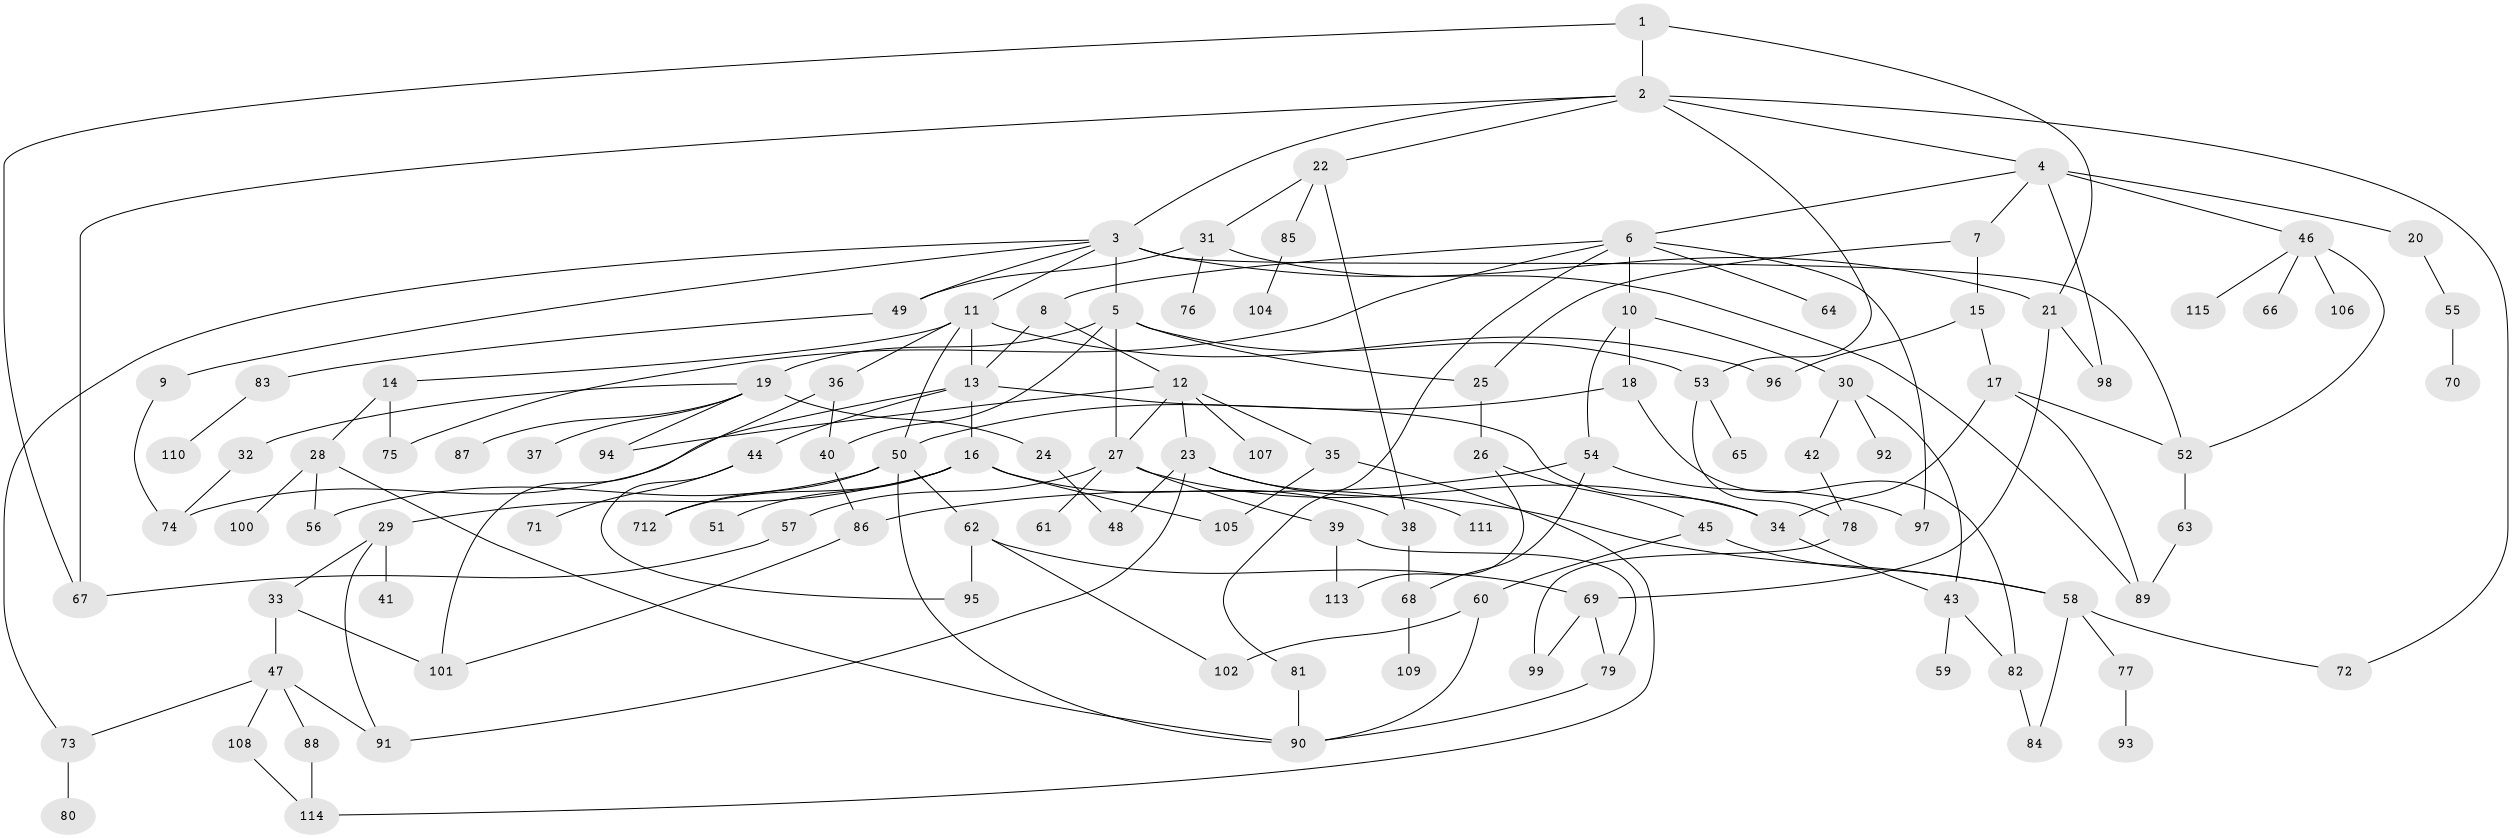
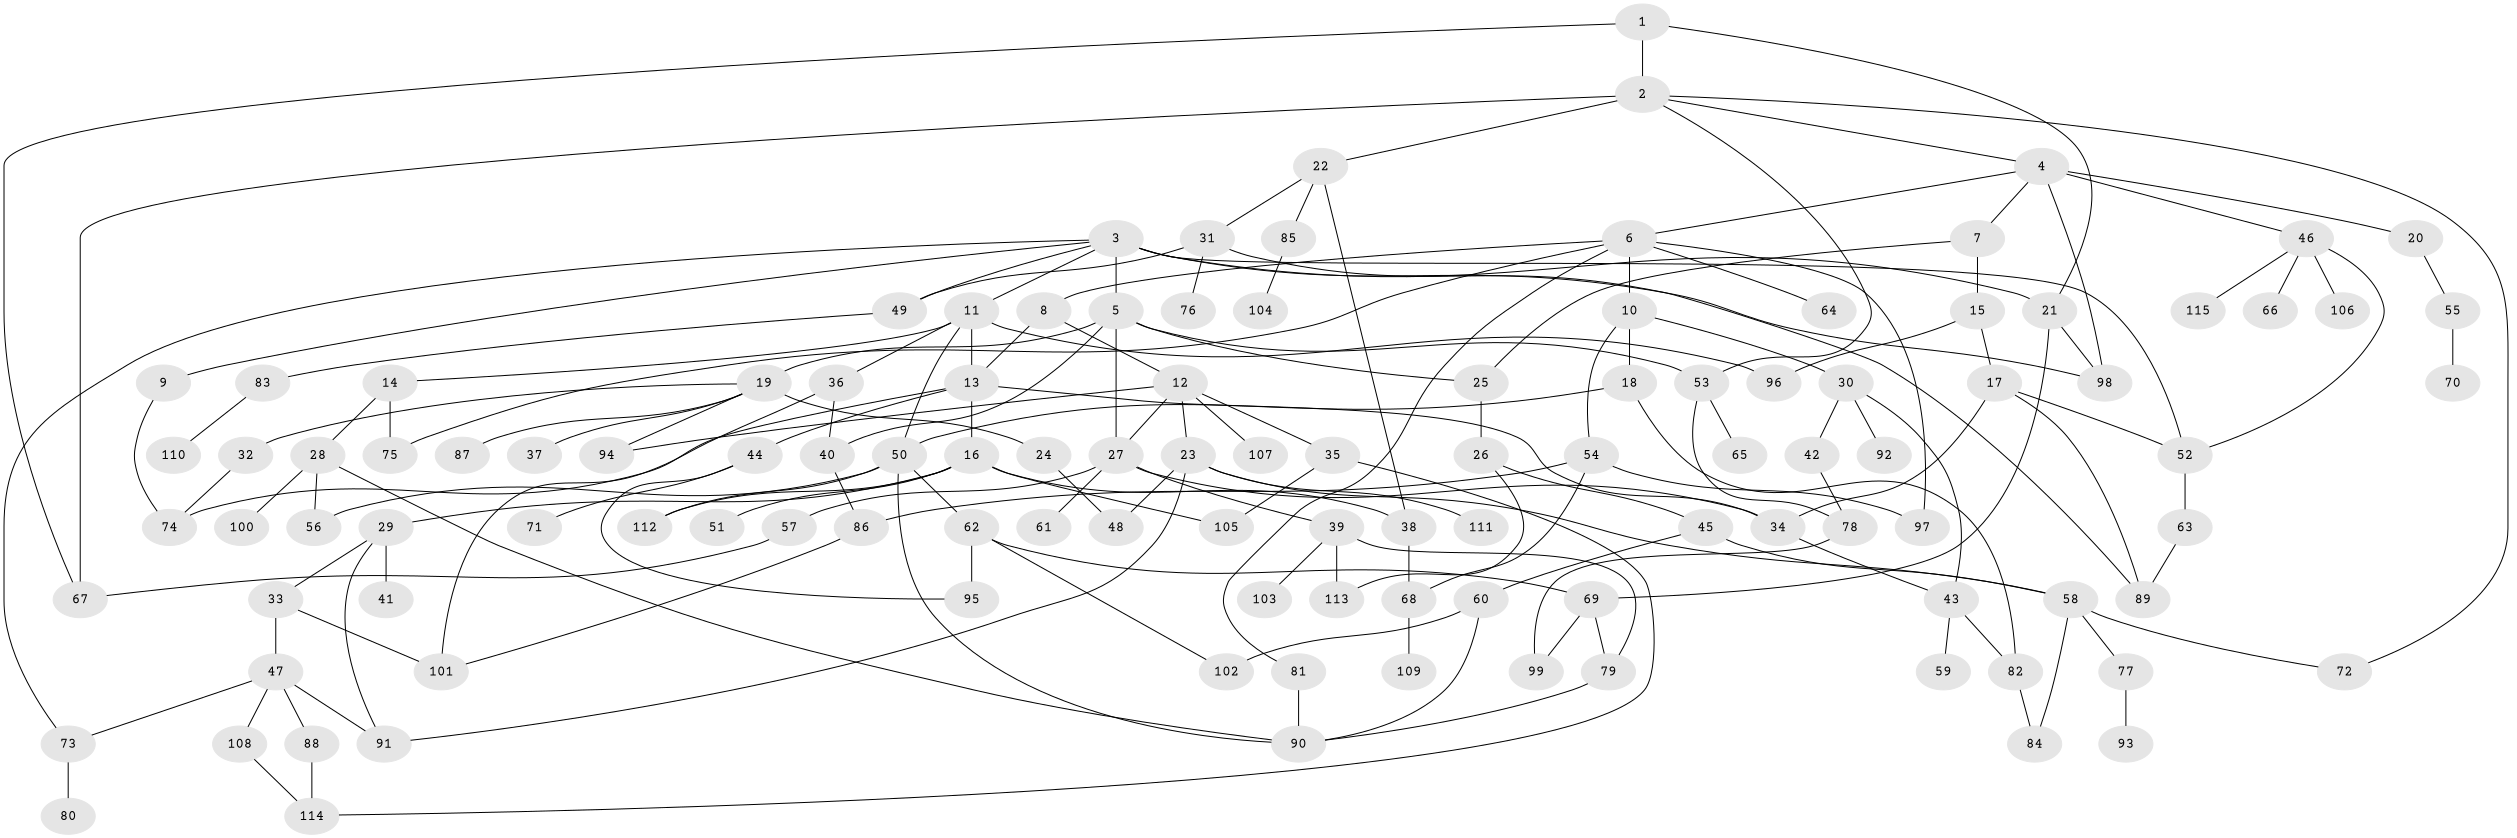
edge "2" -- "3": now "98" -- "3"
node "712": label "712" -> "112"
node "103": added
